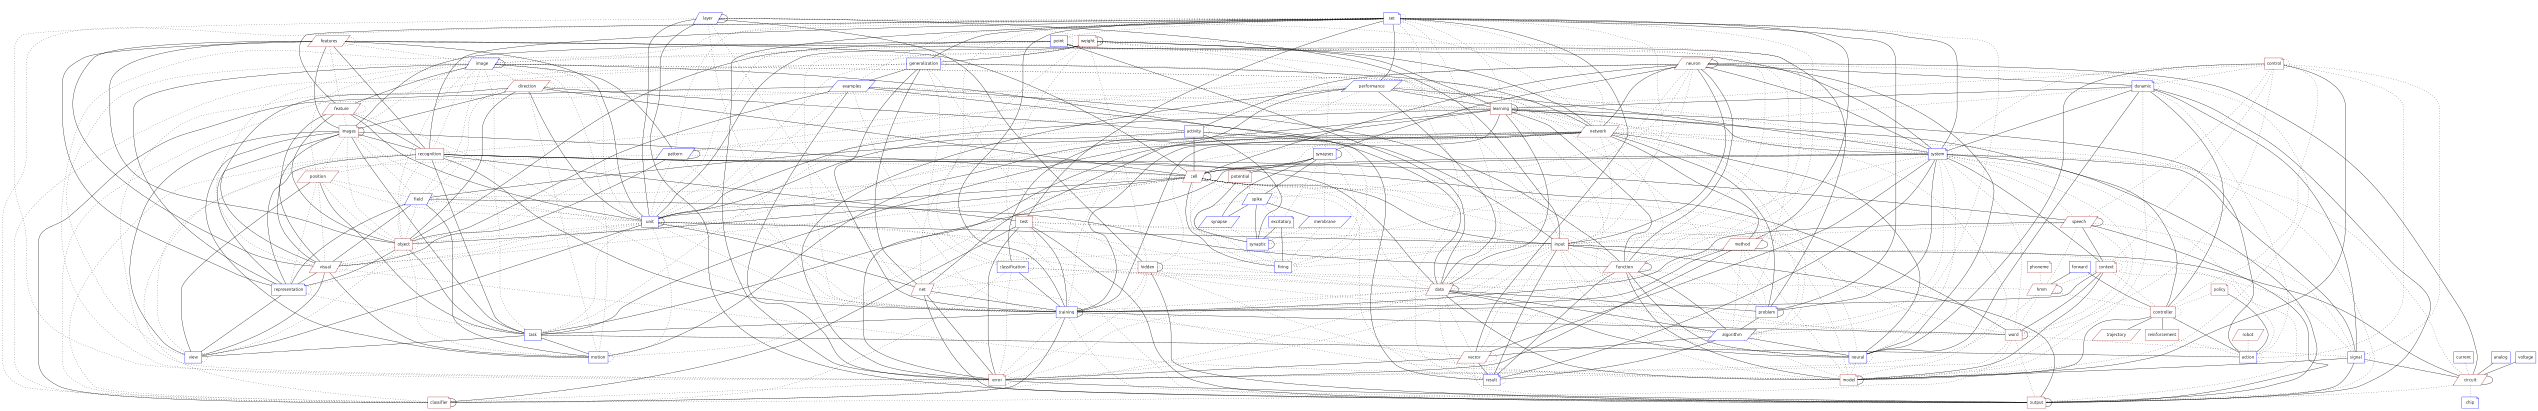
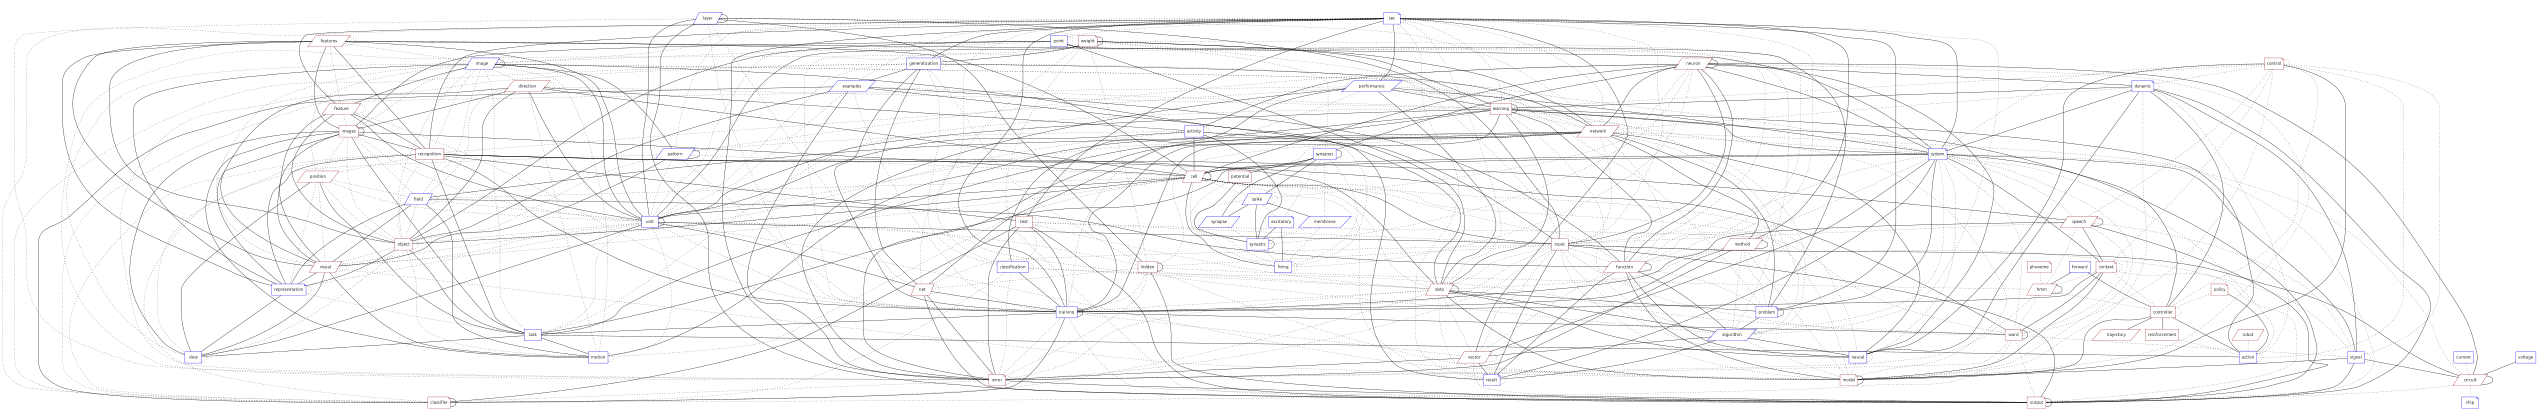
edge "image" -- "unit": style dotted -> solid
node "analog": removed
